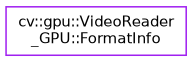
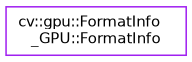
node "cv::gpu::VideoReader _GPU::FormatInfo": label "cv::gpu::VideoReader _GPU::FormatInfo" -> "cv::gpu::FormatInfo _GPU::FormatInfo"
